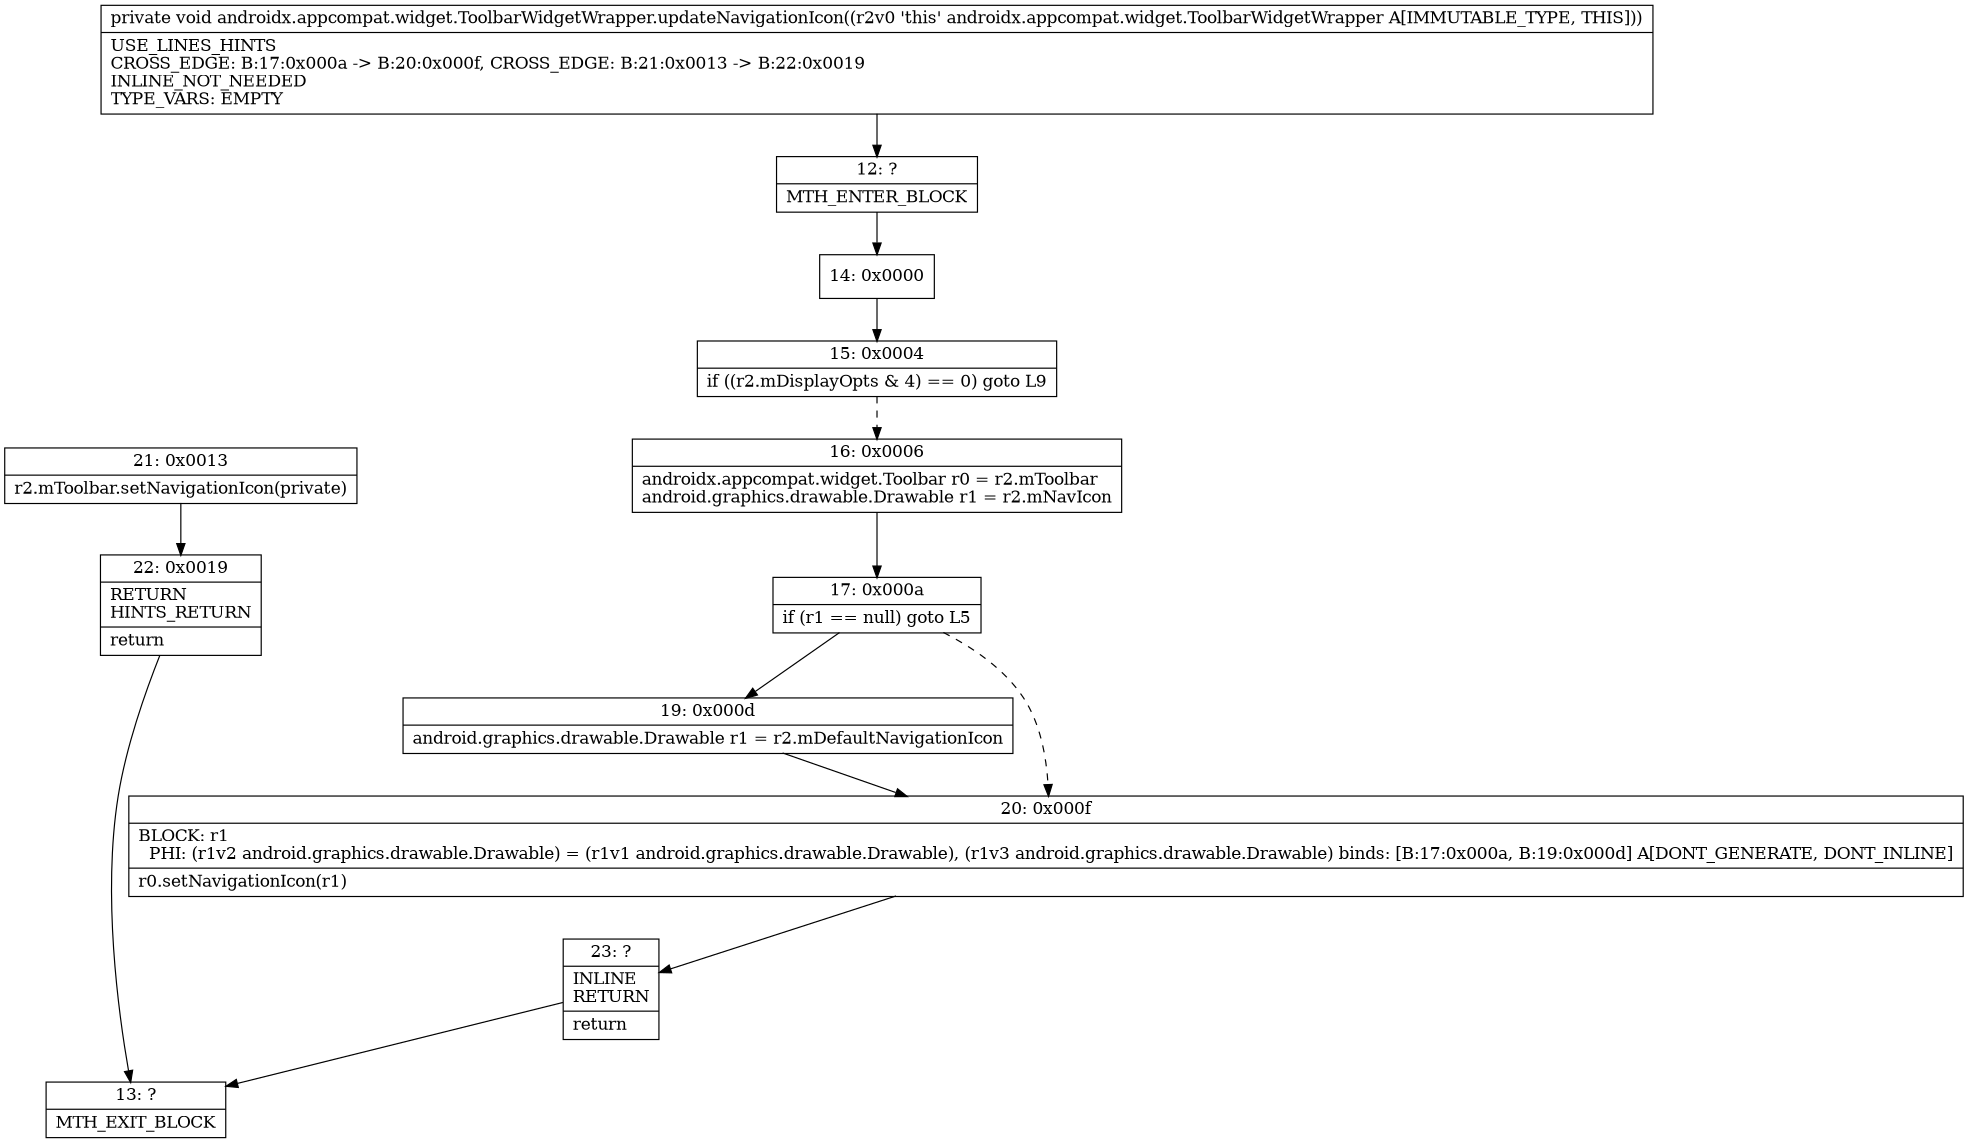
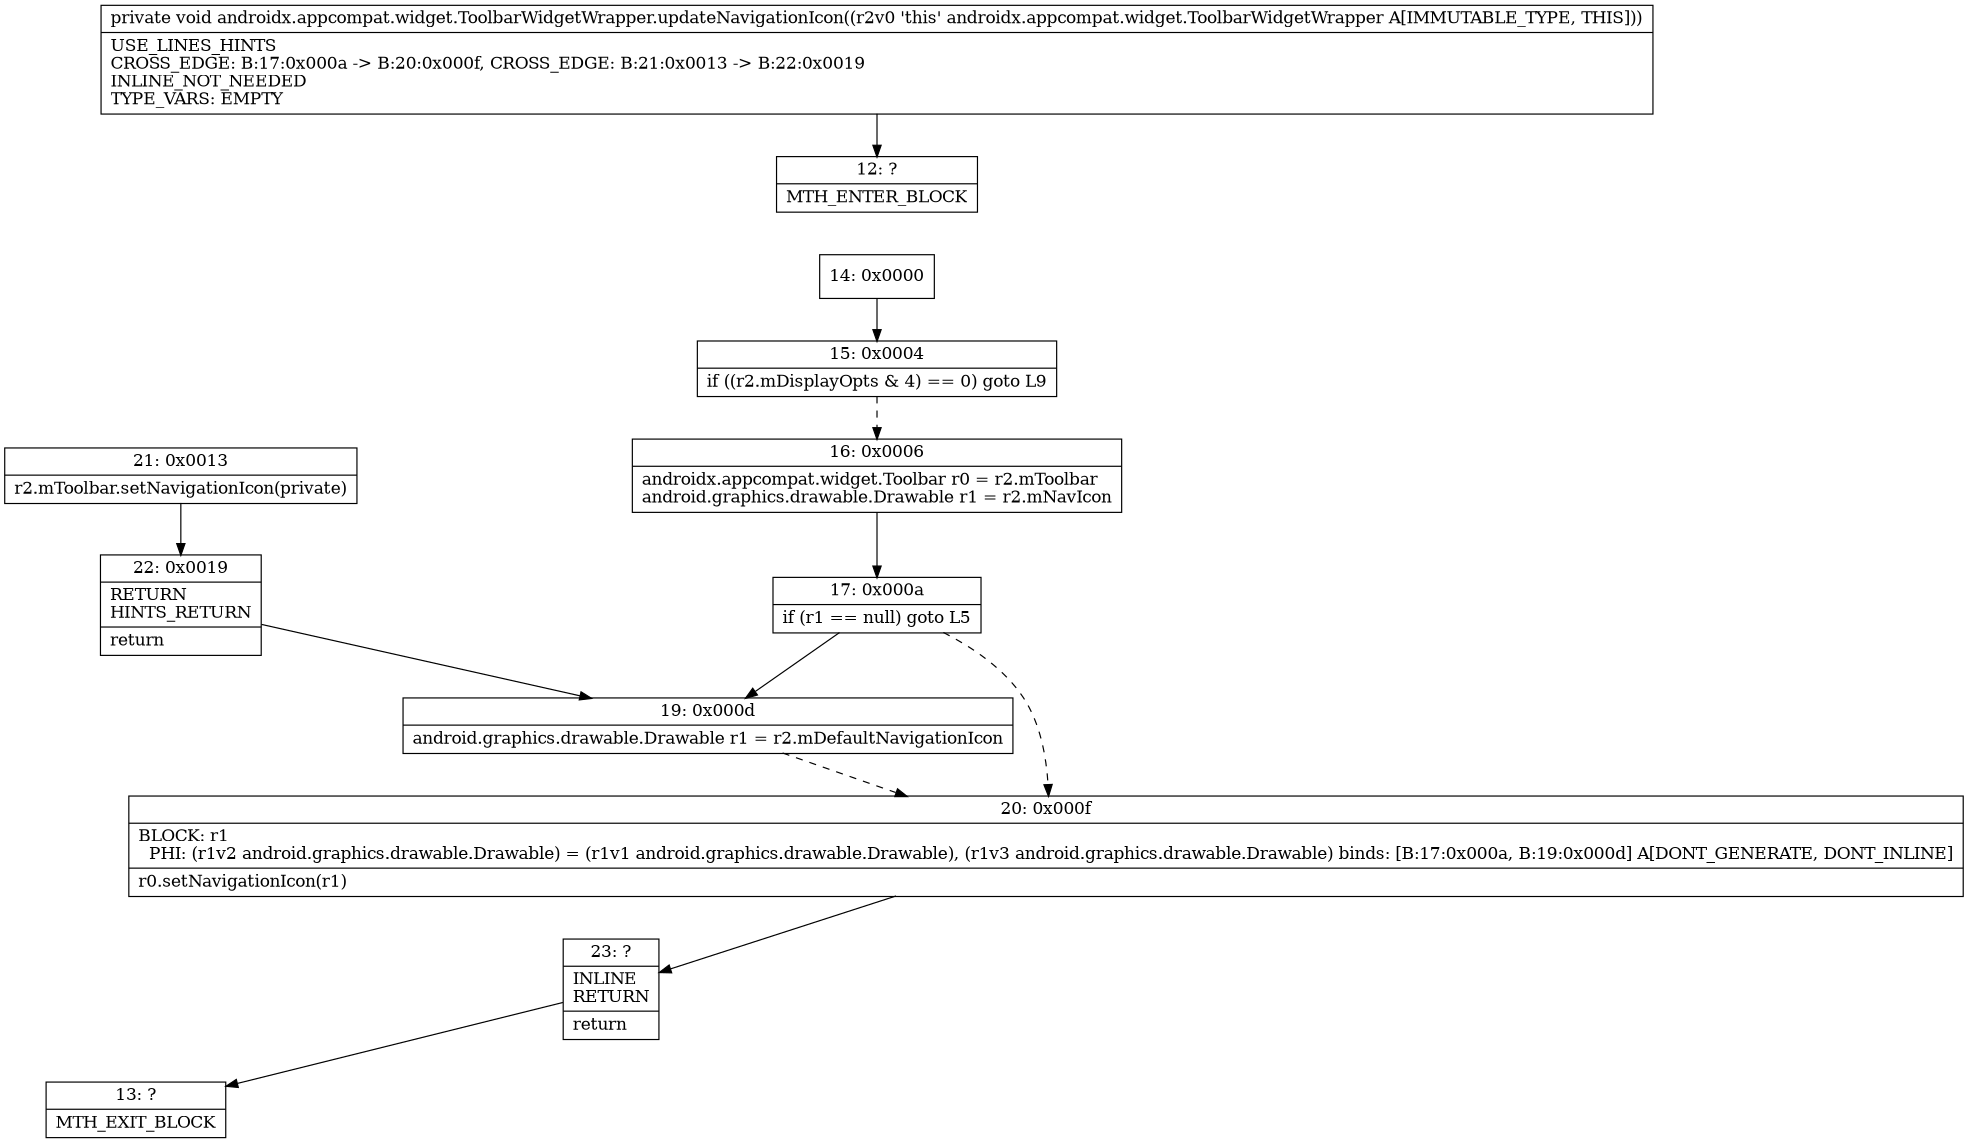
edge "12: ?" -> "14: 0x0000": removed
edge "19: 0x000d" -> "20: 0x000f": style solid -> dashed
edge "22: 0x0019" -> "13: ?": now "22: 0x0019" -> "19: 0x000d"
